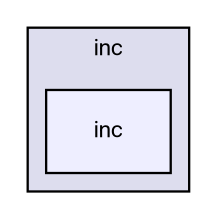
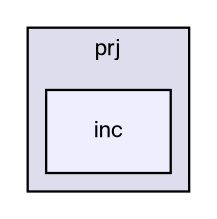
cluster "inc": label "inc" -> "prj"
